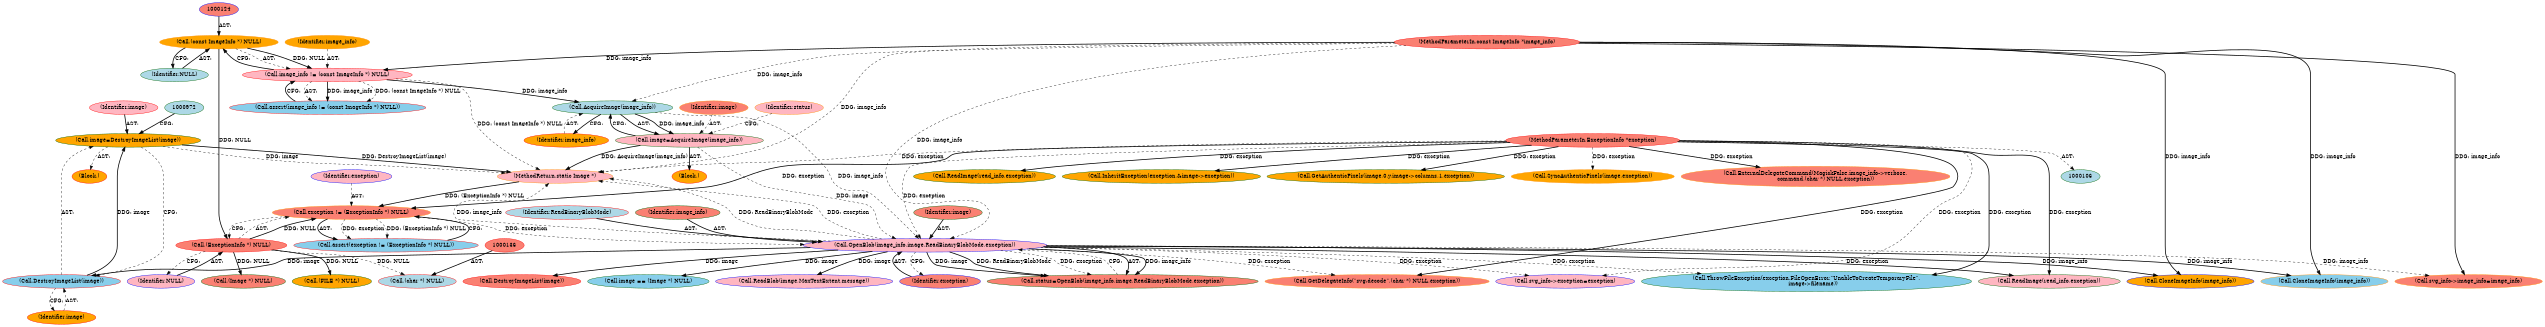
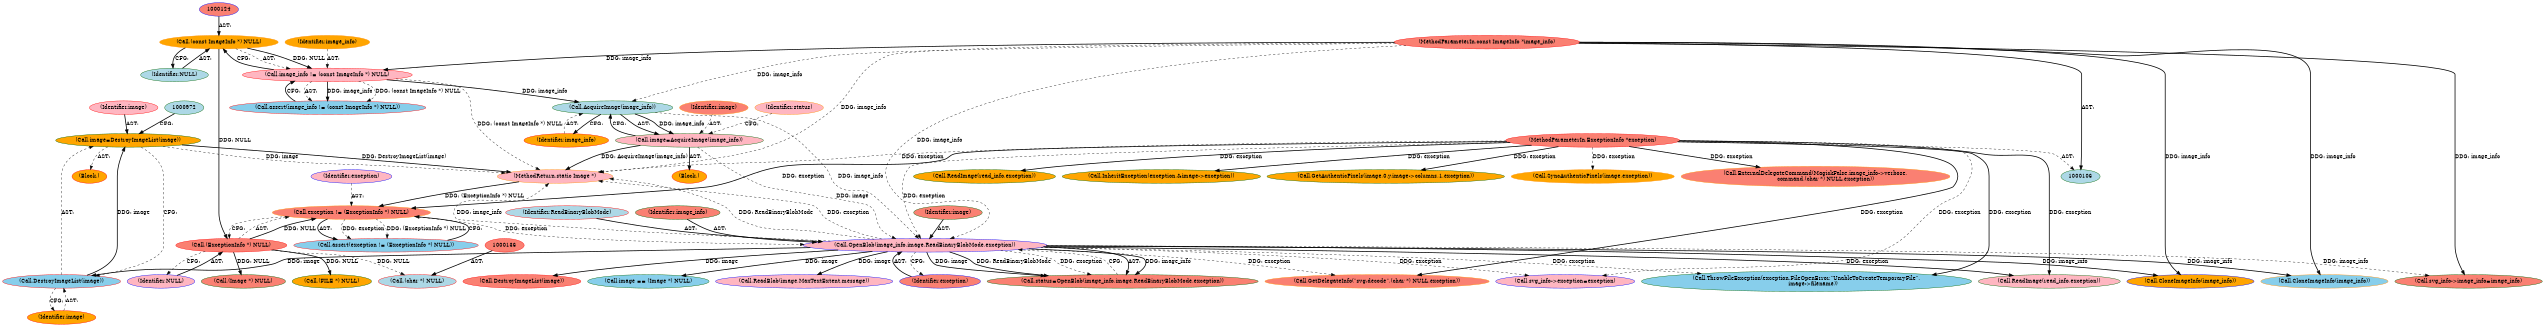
edge "(MethodParameterIn,const ImageInfo *image_info)" -> "1000106": added, label "AST:"
node "(Call,svg_info->image_info=image_info)": color darkorange -> darkgreen
